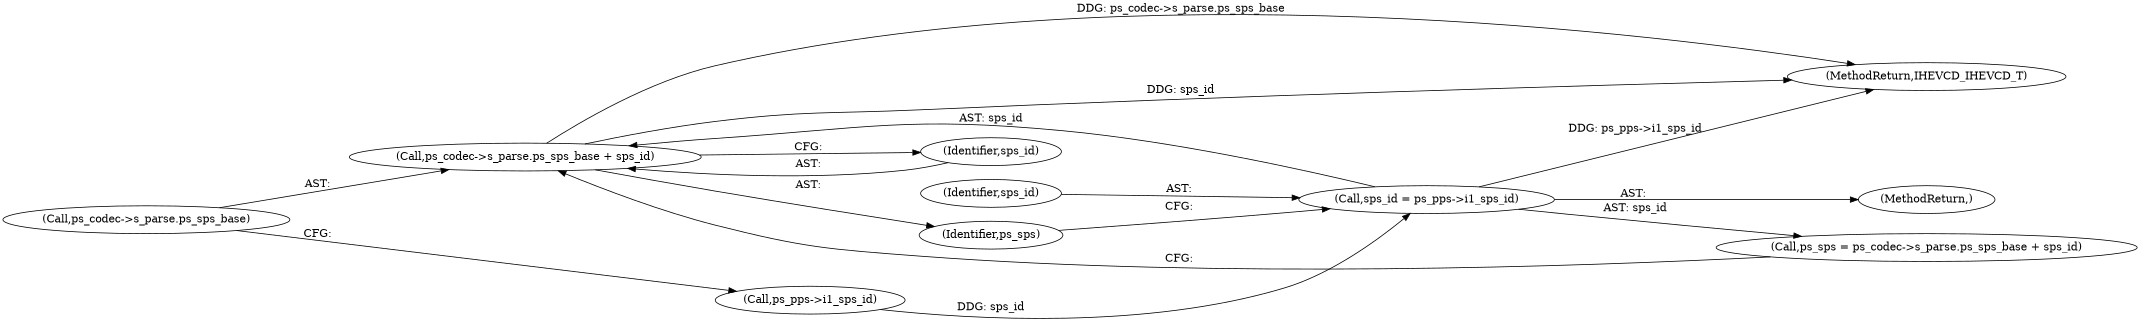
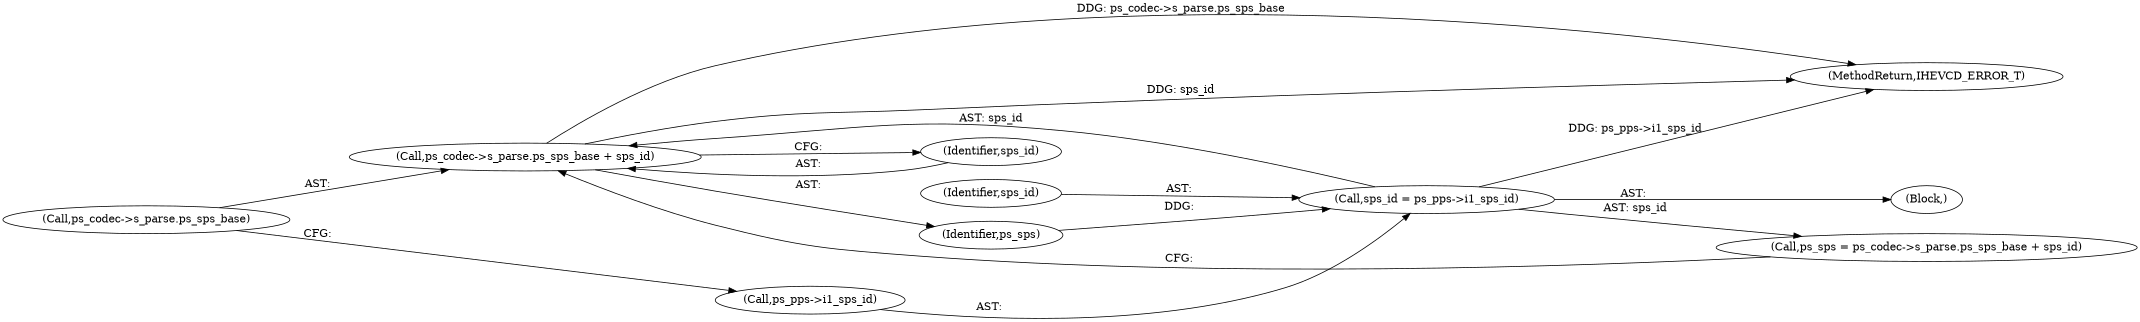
node "(MethodReturn,IHEVCD_IHEVCD_T)": label "(MethodReturn,IHEVCD_IHEVCD_T)" -> "(MethodReturn,IHEVCD_ERROR_T)"
node "(MethodReturn,)": label "(MethodReturn,)" -> "(Block,)"
edge "(Identifier,ps_sps)" -> "(Call,sps_id = ps_pps->i1_sps_id)": label "CFG: " -> "DDG: "
edge "(Call,ps_pps->i1_sps_id)" -> "(Call,sps_id = ps_pps->i1_sps_id)": label "DDG: sps_id" -> "AST: "
